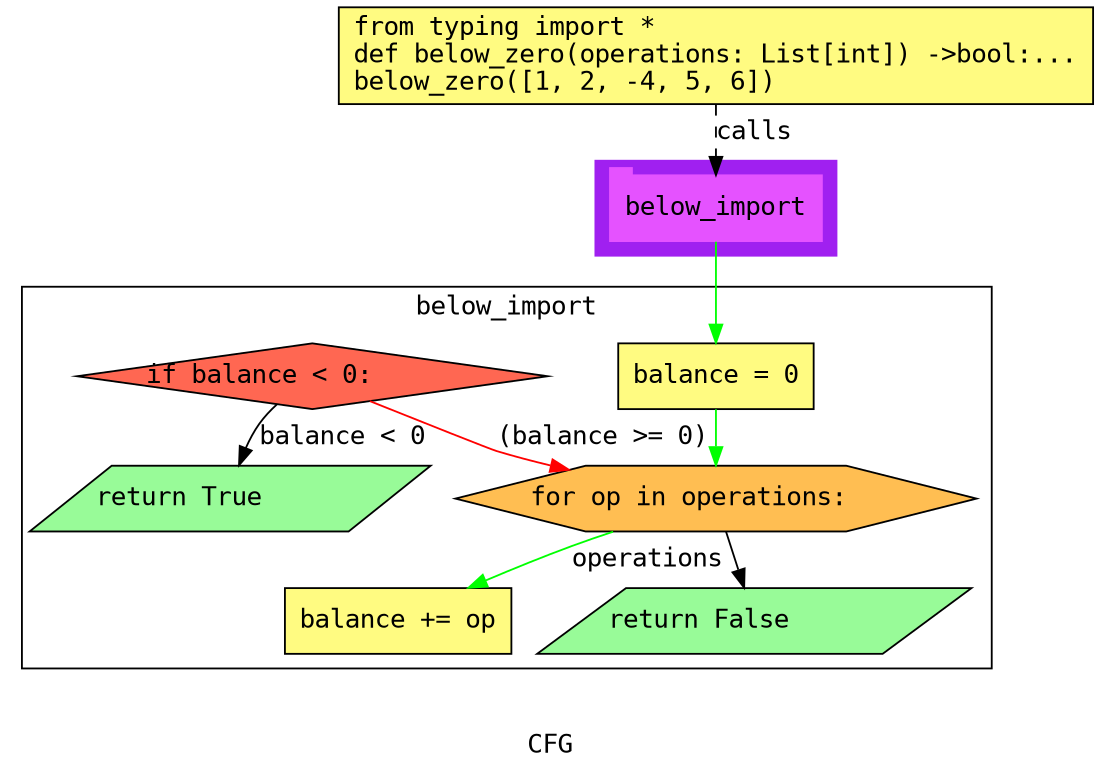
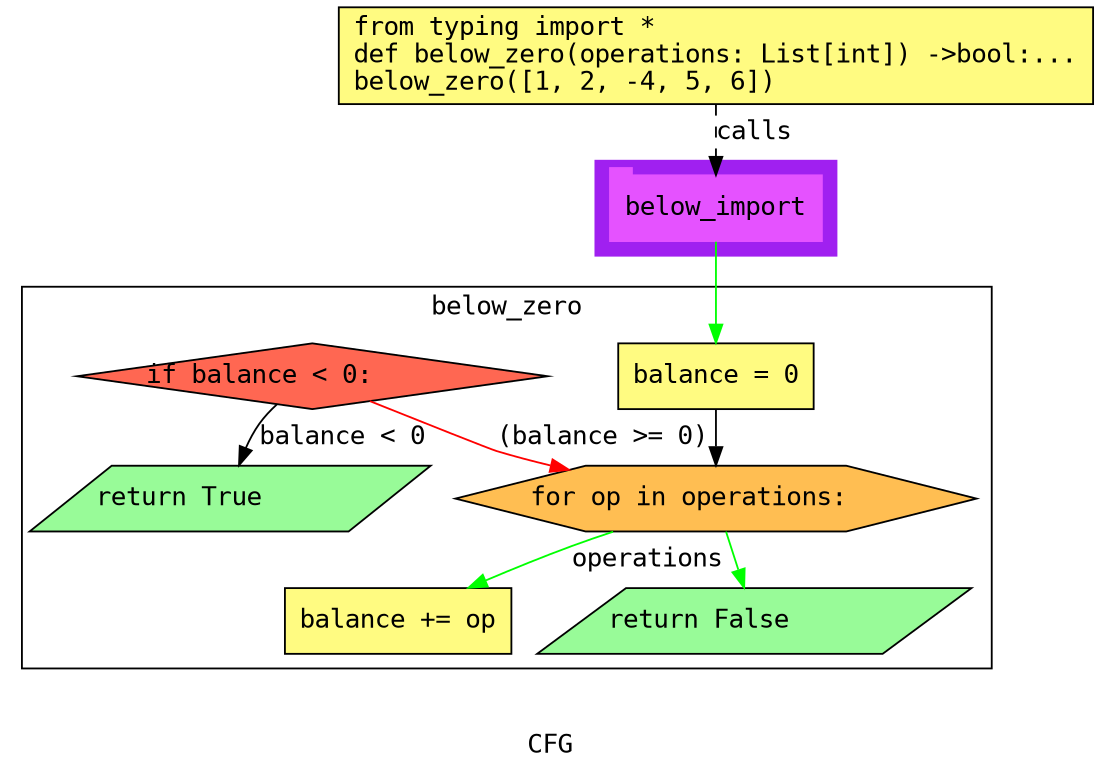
cluster "below_import": label "below_import" -> "below_zero"
edge "balance = 0" -> "for op in operations:": color green -> black
edge "for op in operations:" -> "return False": color black -> green
